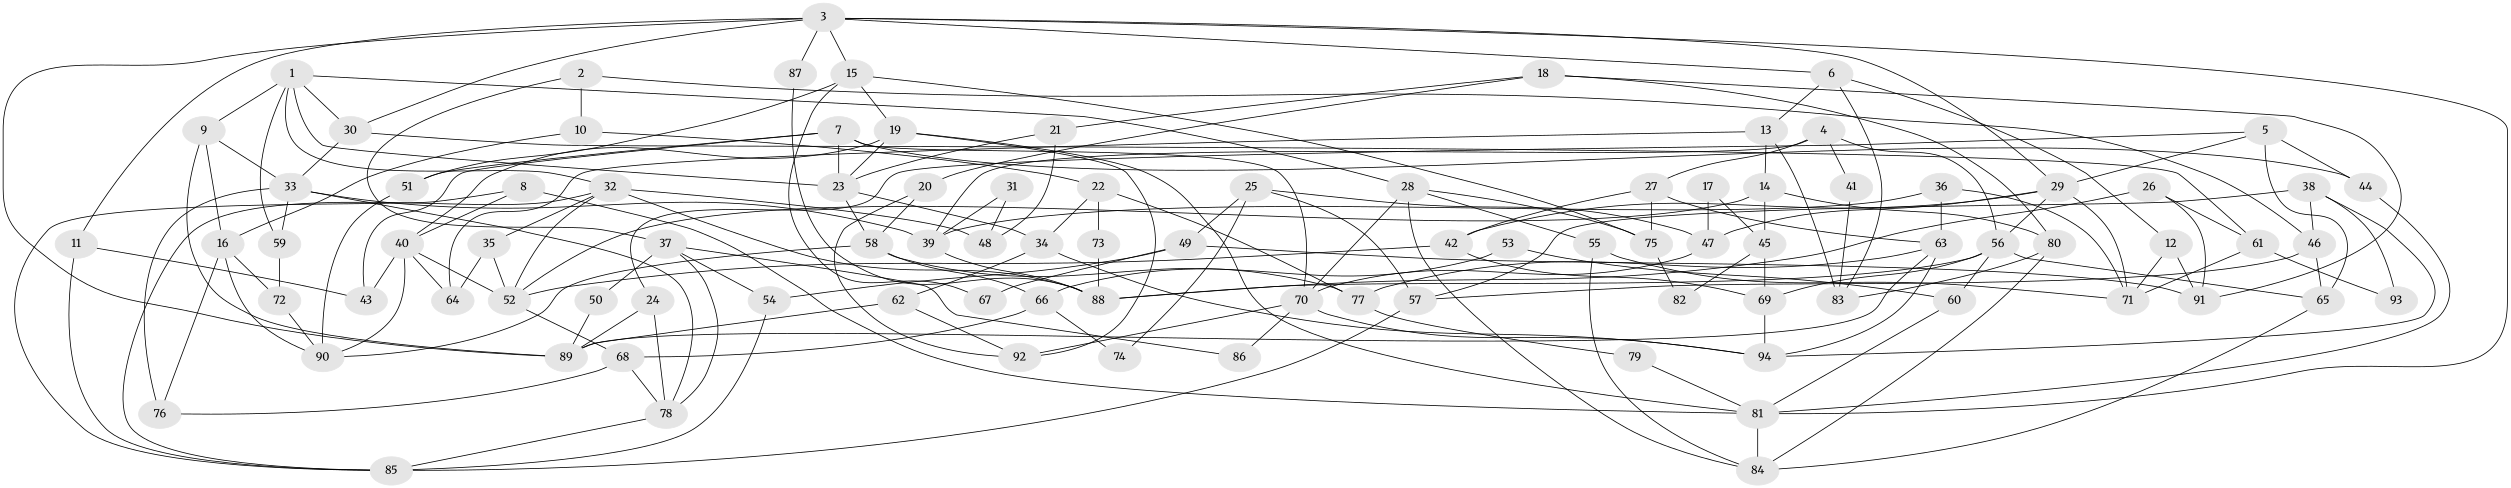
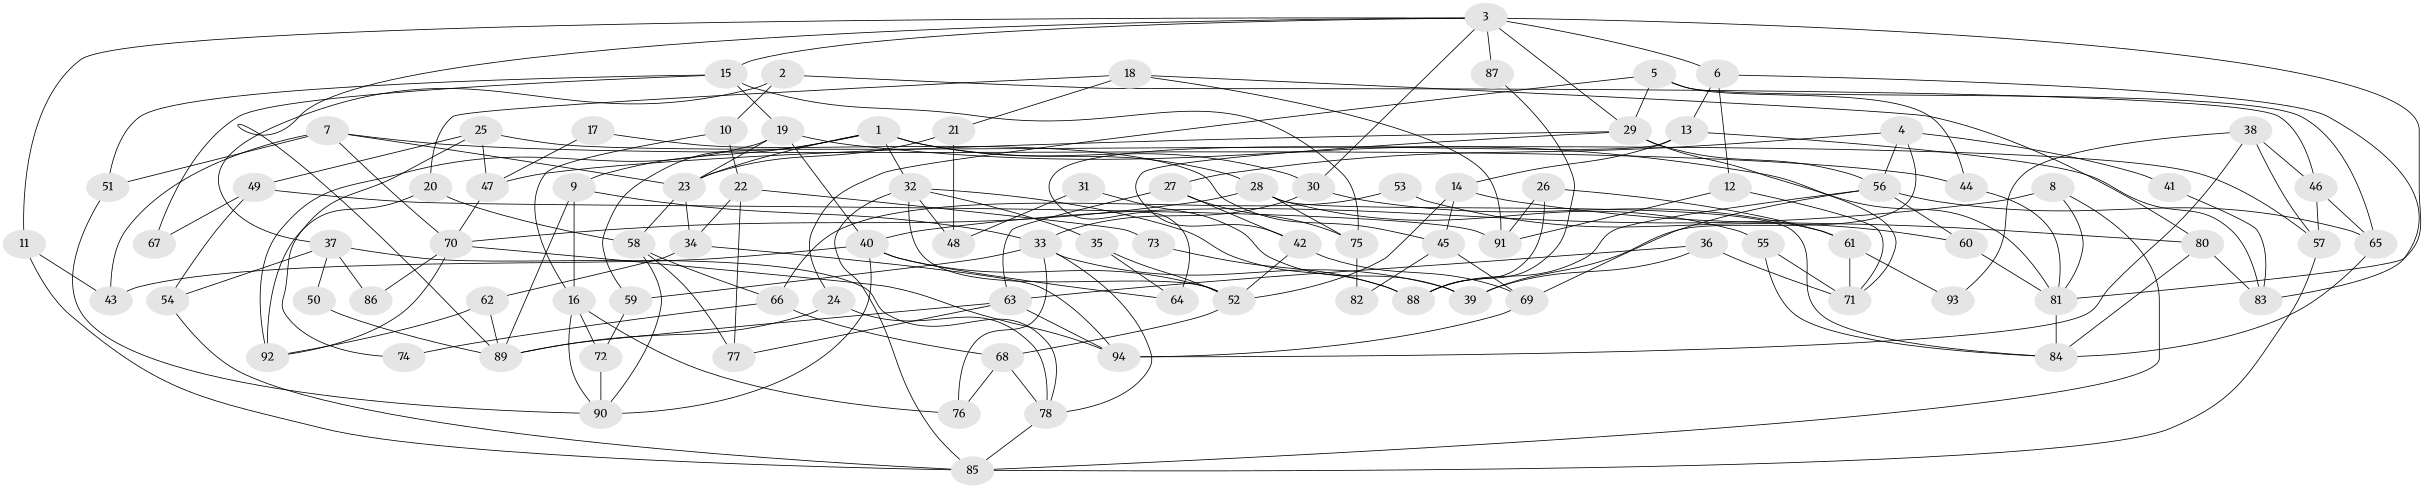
edge "39" -- "88": removed
node "79": removed
